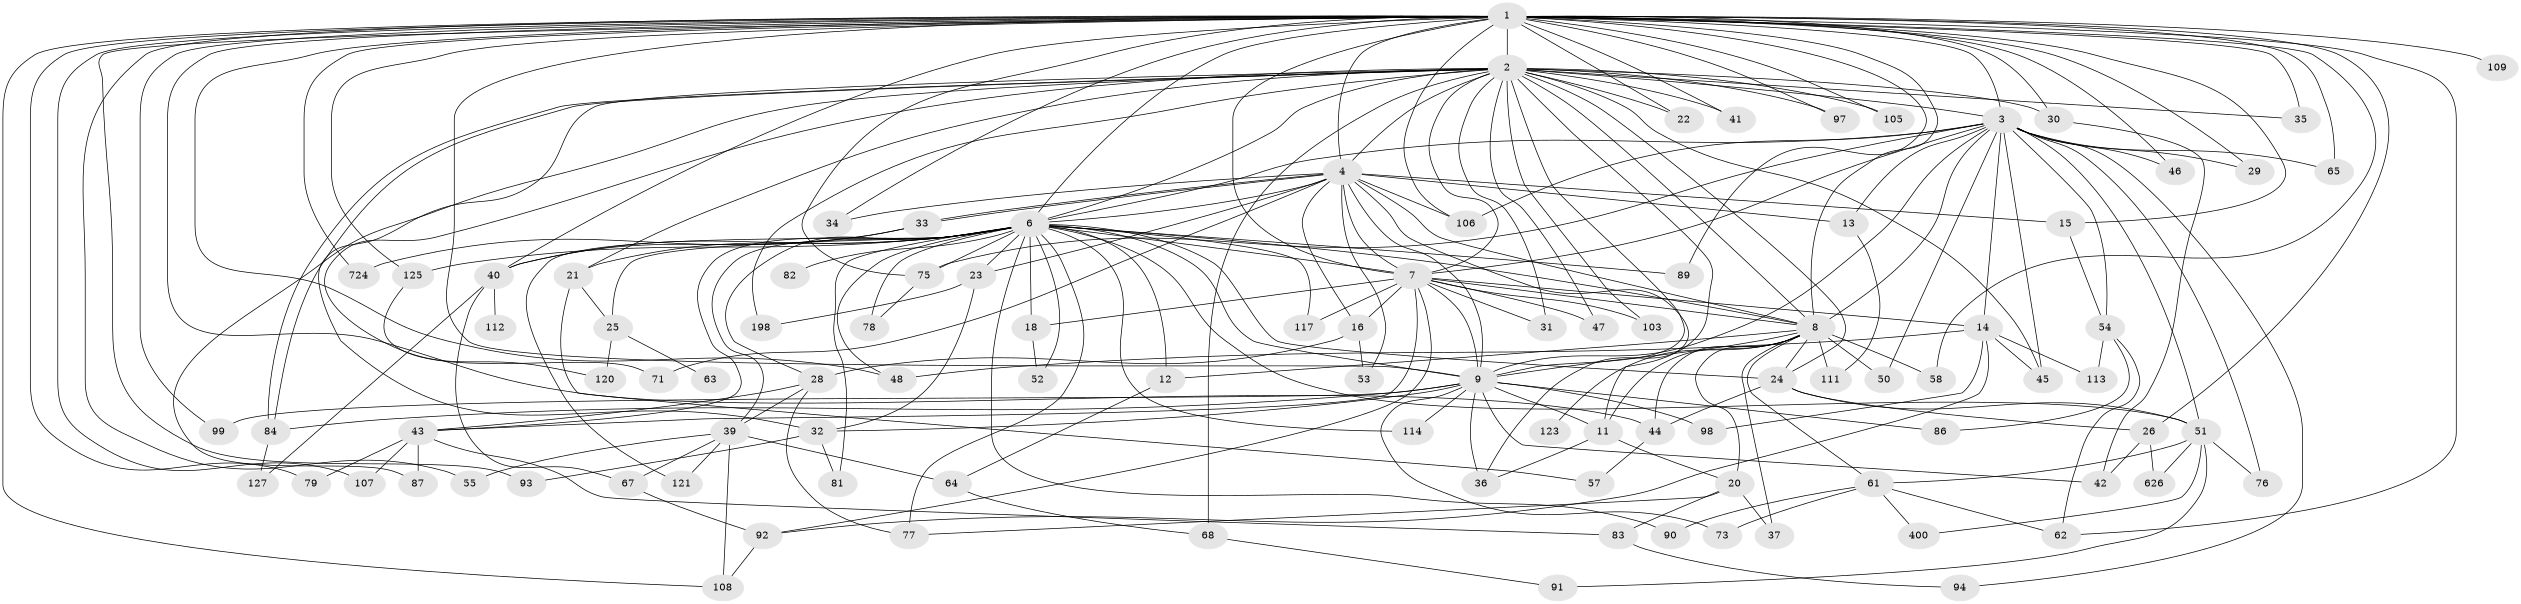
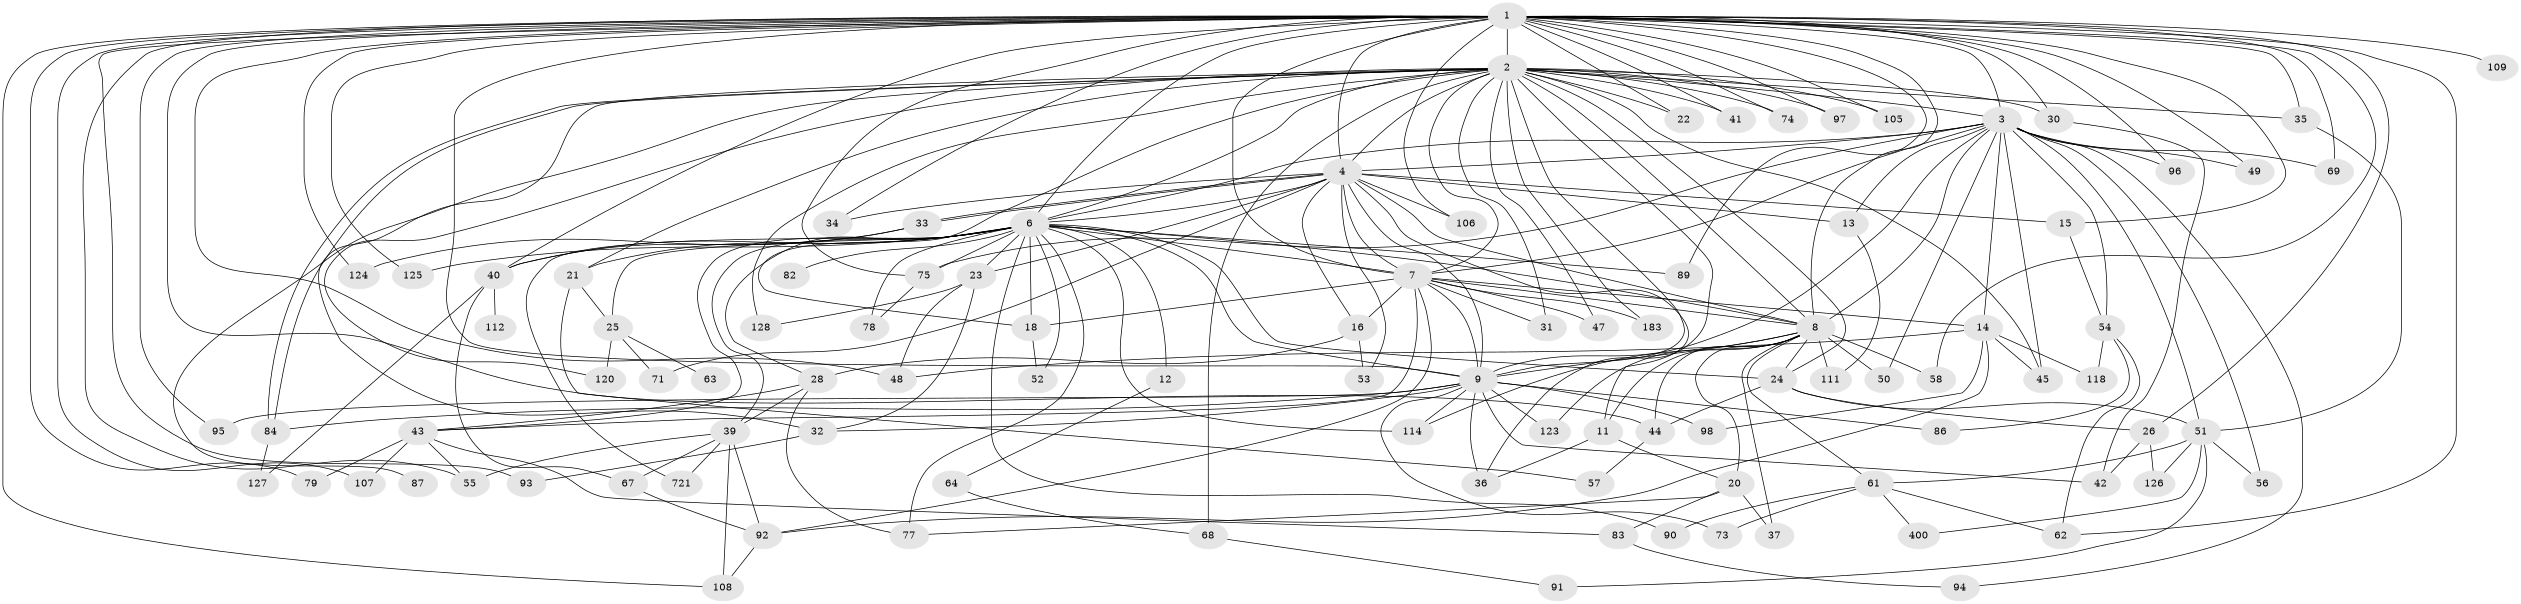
node "74": added
edge "3" -- "106": now "3" -- "4"
node "46": label "46" -> "96"
node "29": label "29" -> "49"
node "65": label "65" -> "69"
edge "2" -- "18": added
edge "6" -- "48": now "23" -- "48"
node "724": label "724" -> "124"
node "198": label "198" -> "128"
node "117": removed
node "103": label "103" -> "183"
edge "8" -- "12": now "8" -- "114"
edge "125" -- "71": now "25" -- "71"
node "113": label "113" -> "118"
edge "9" -- "11": now "9" -- "123"
edge "6" -- "51": now "35" -- "51"
node "99": label "99" -> "95"
edge "39" -- "64": now "39" -- "92"
edge "43" -- "87": now "43" -- "55"
node "121": label "121" -> "721"
node "81": removed
node "626": label "626" -> "126"
node "76": label "76" -> "56"
